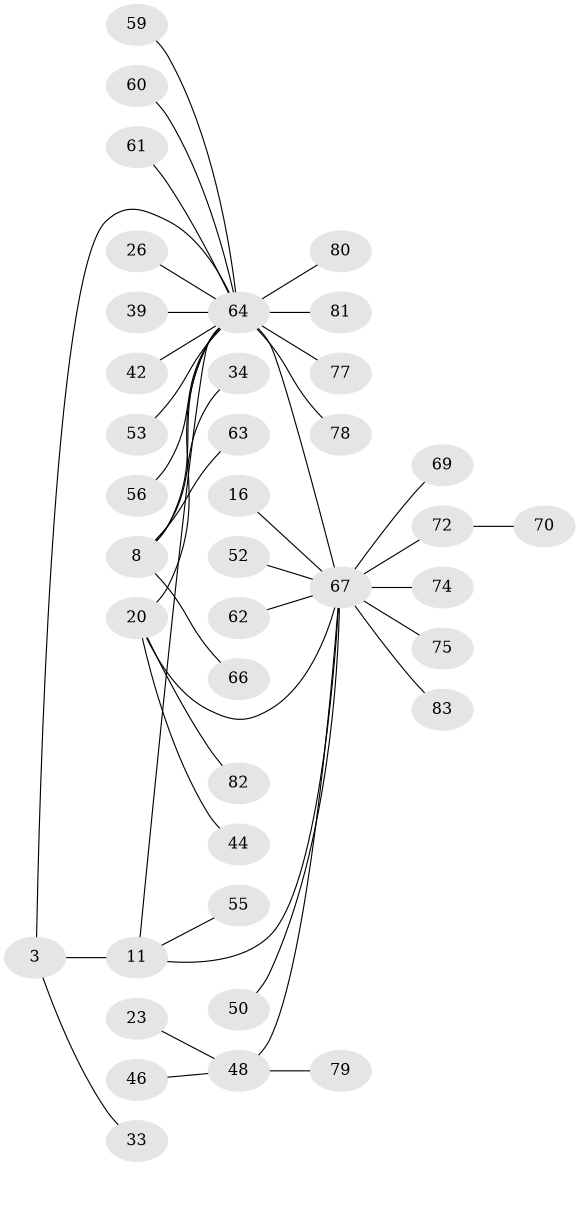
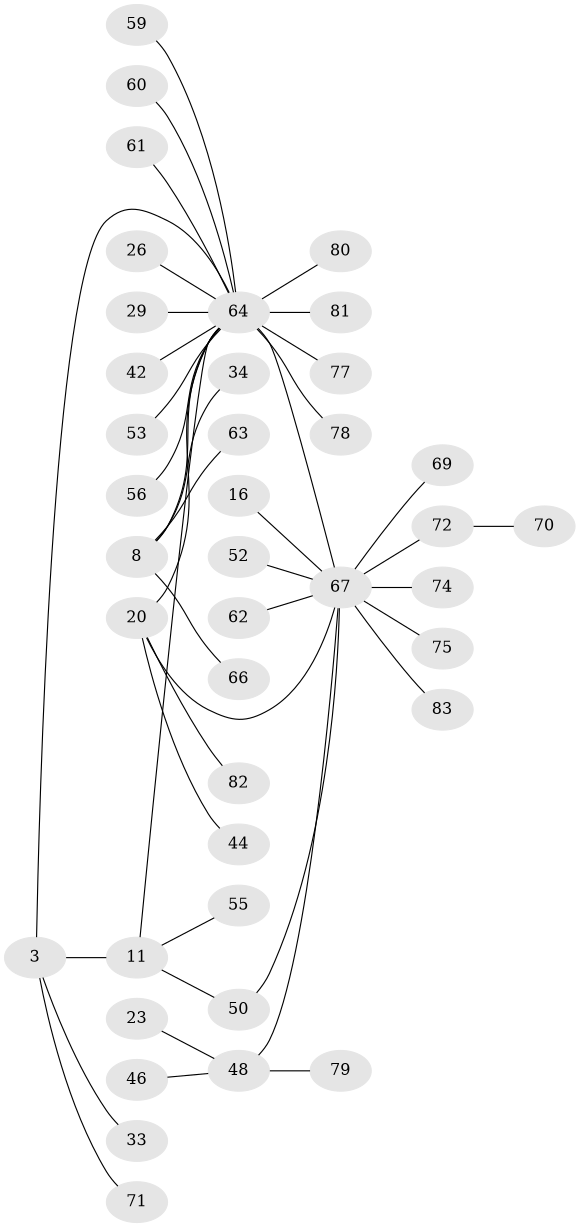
node "39": label "39" -> "29"
edge "67" -- "11": now "50" -- "11"
node "71": added
